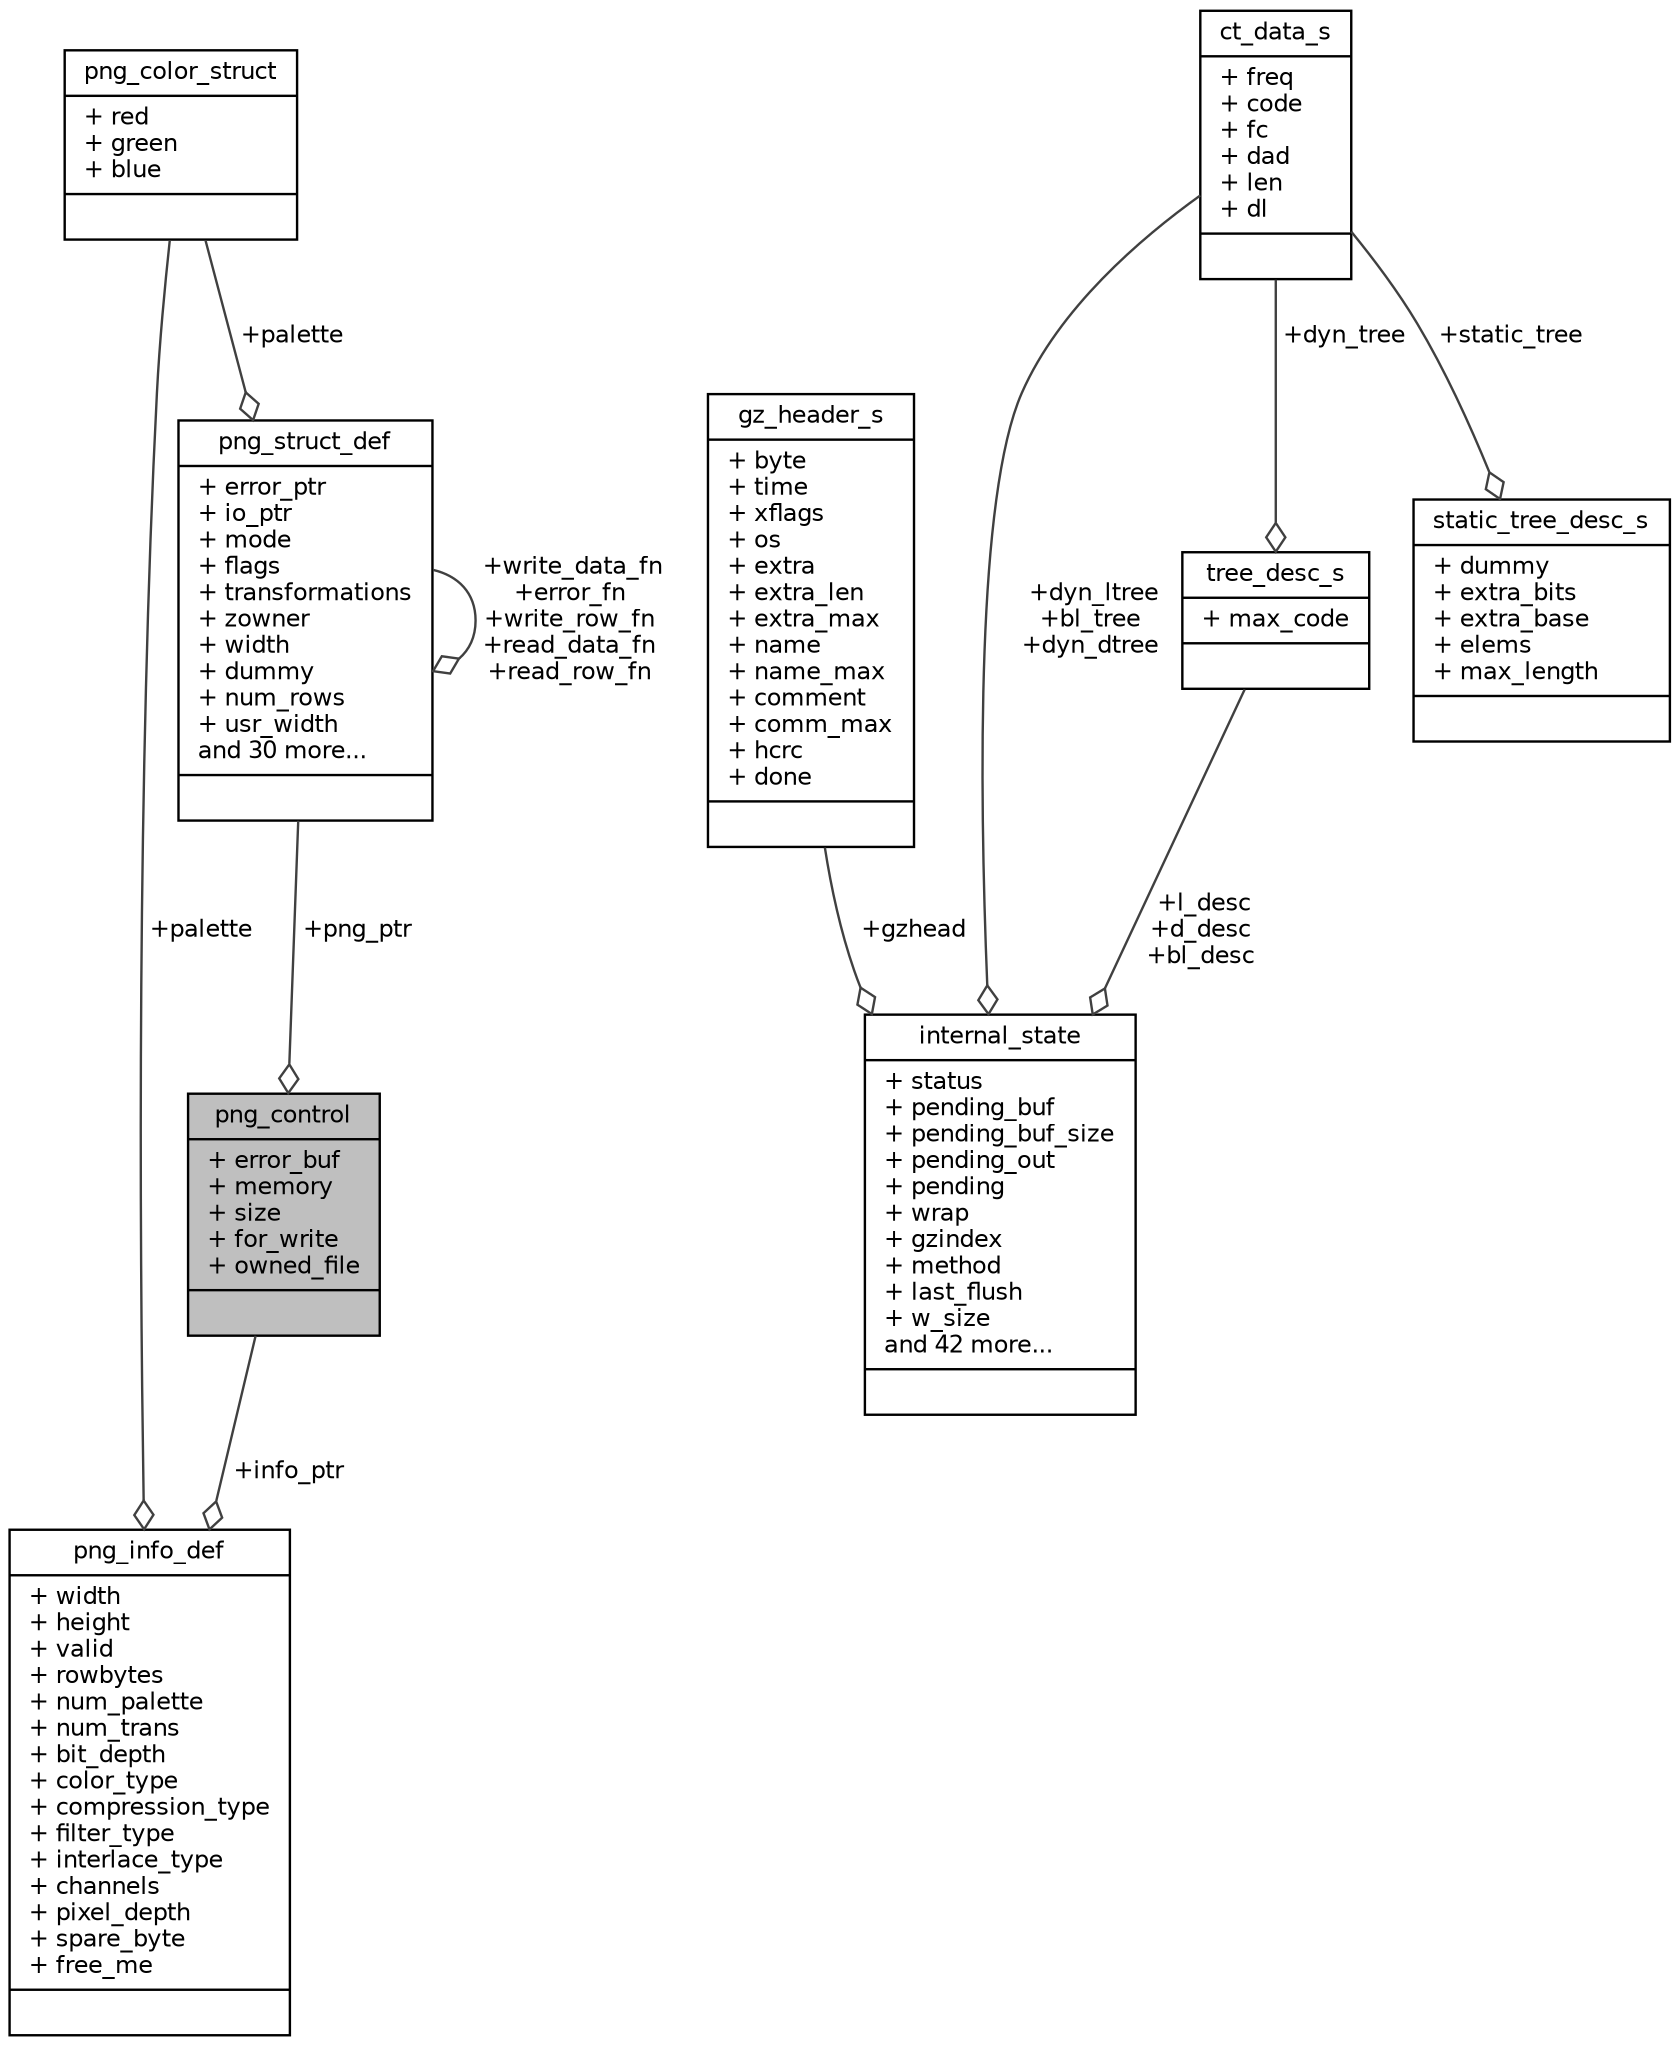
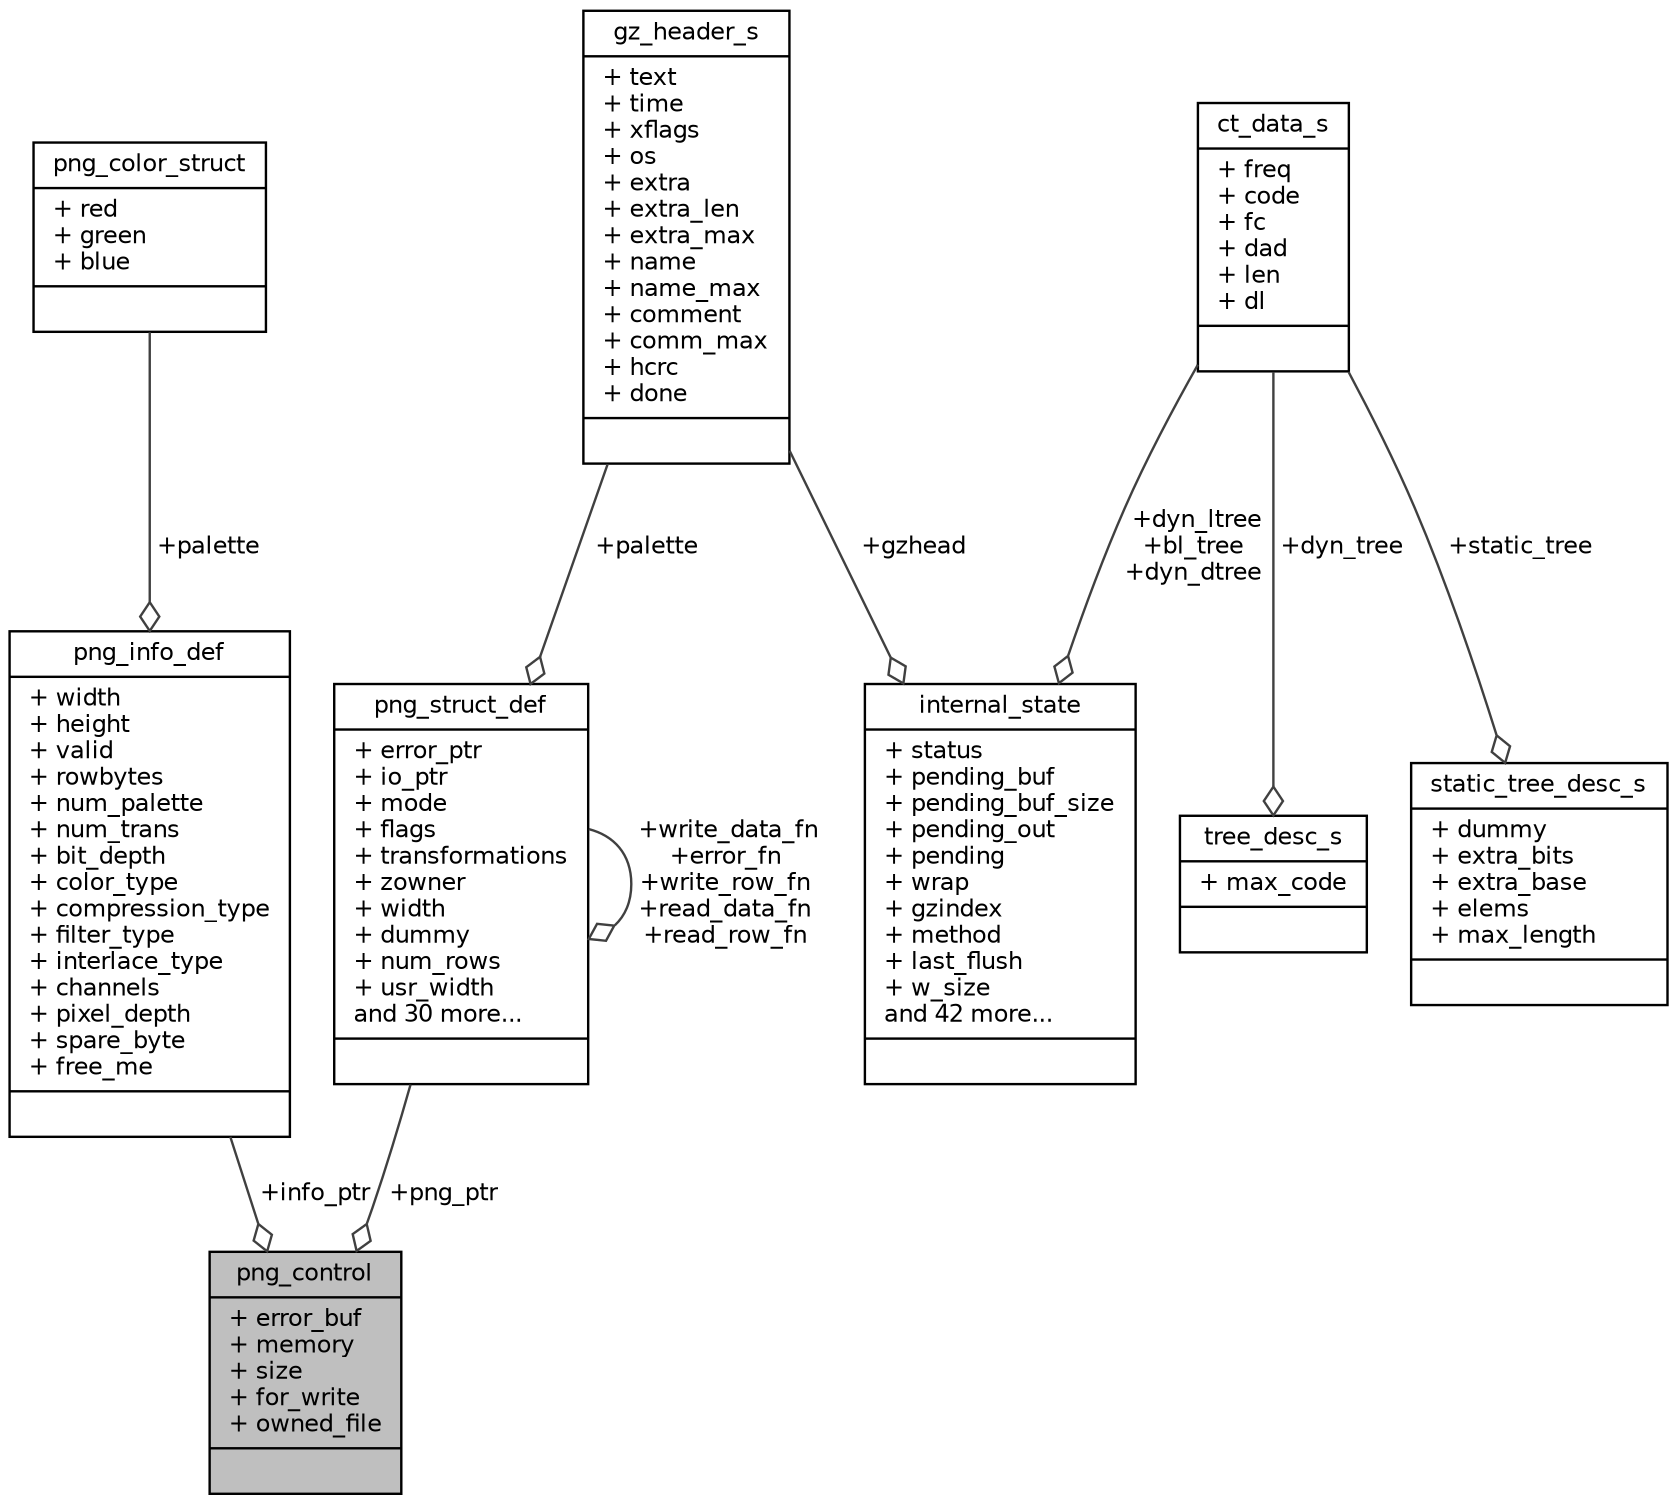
edge "png_color_struct" -> "png_struct_def": now "gz_header_s" -> "png_struct_def"
node "gz_header_s": text "+ byte" -> "+ text"
edge "tree_desc_s" -> "internal_state": removed, label "+l_desc +d_desc +bl_desc"
edge "png_control" -> "png_info_def": reversed
